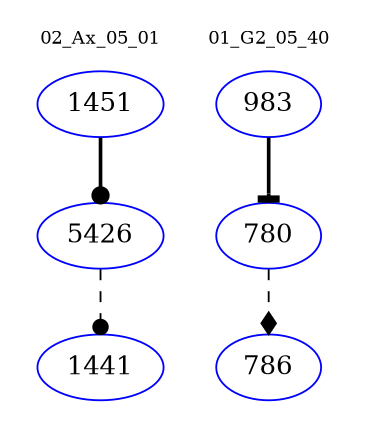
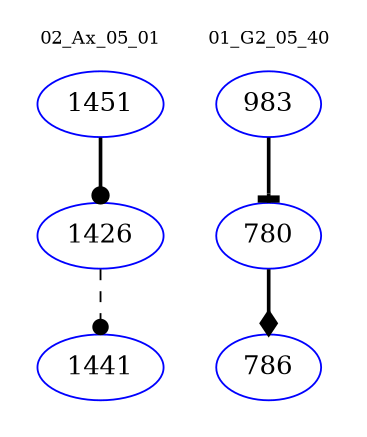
node "5426": label "5426" -> "1426"
edge "780" -> "786": style dashed -> bold
